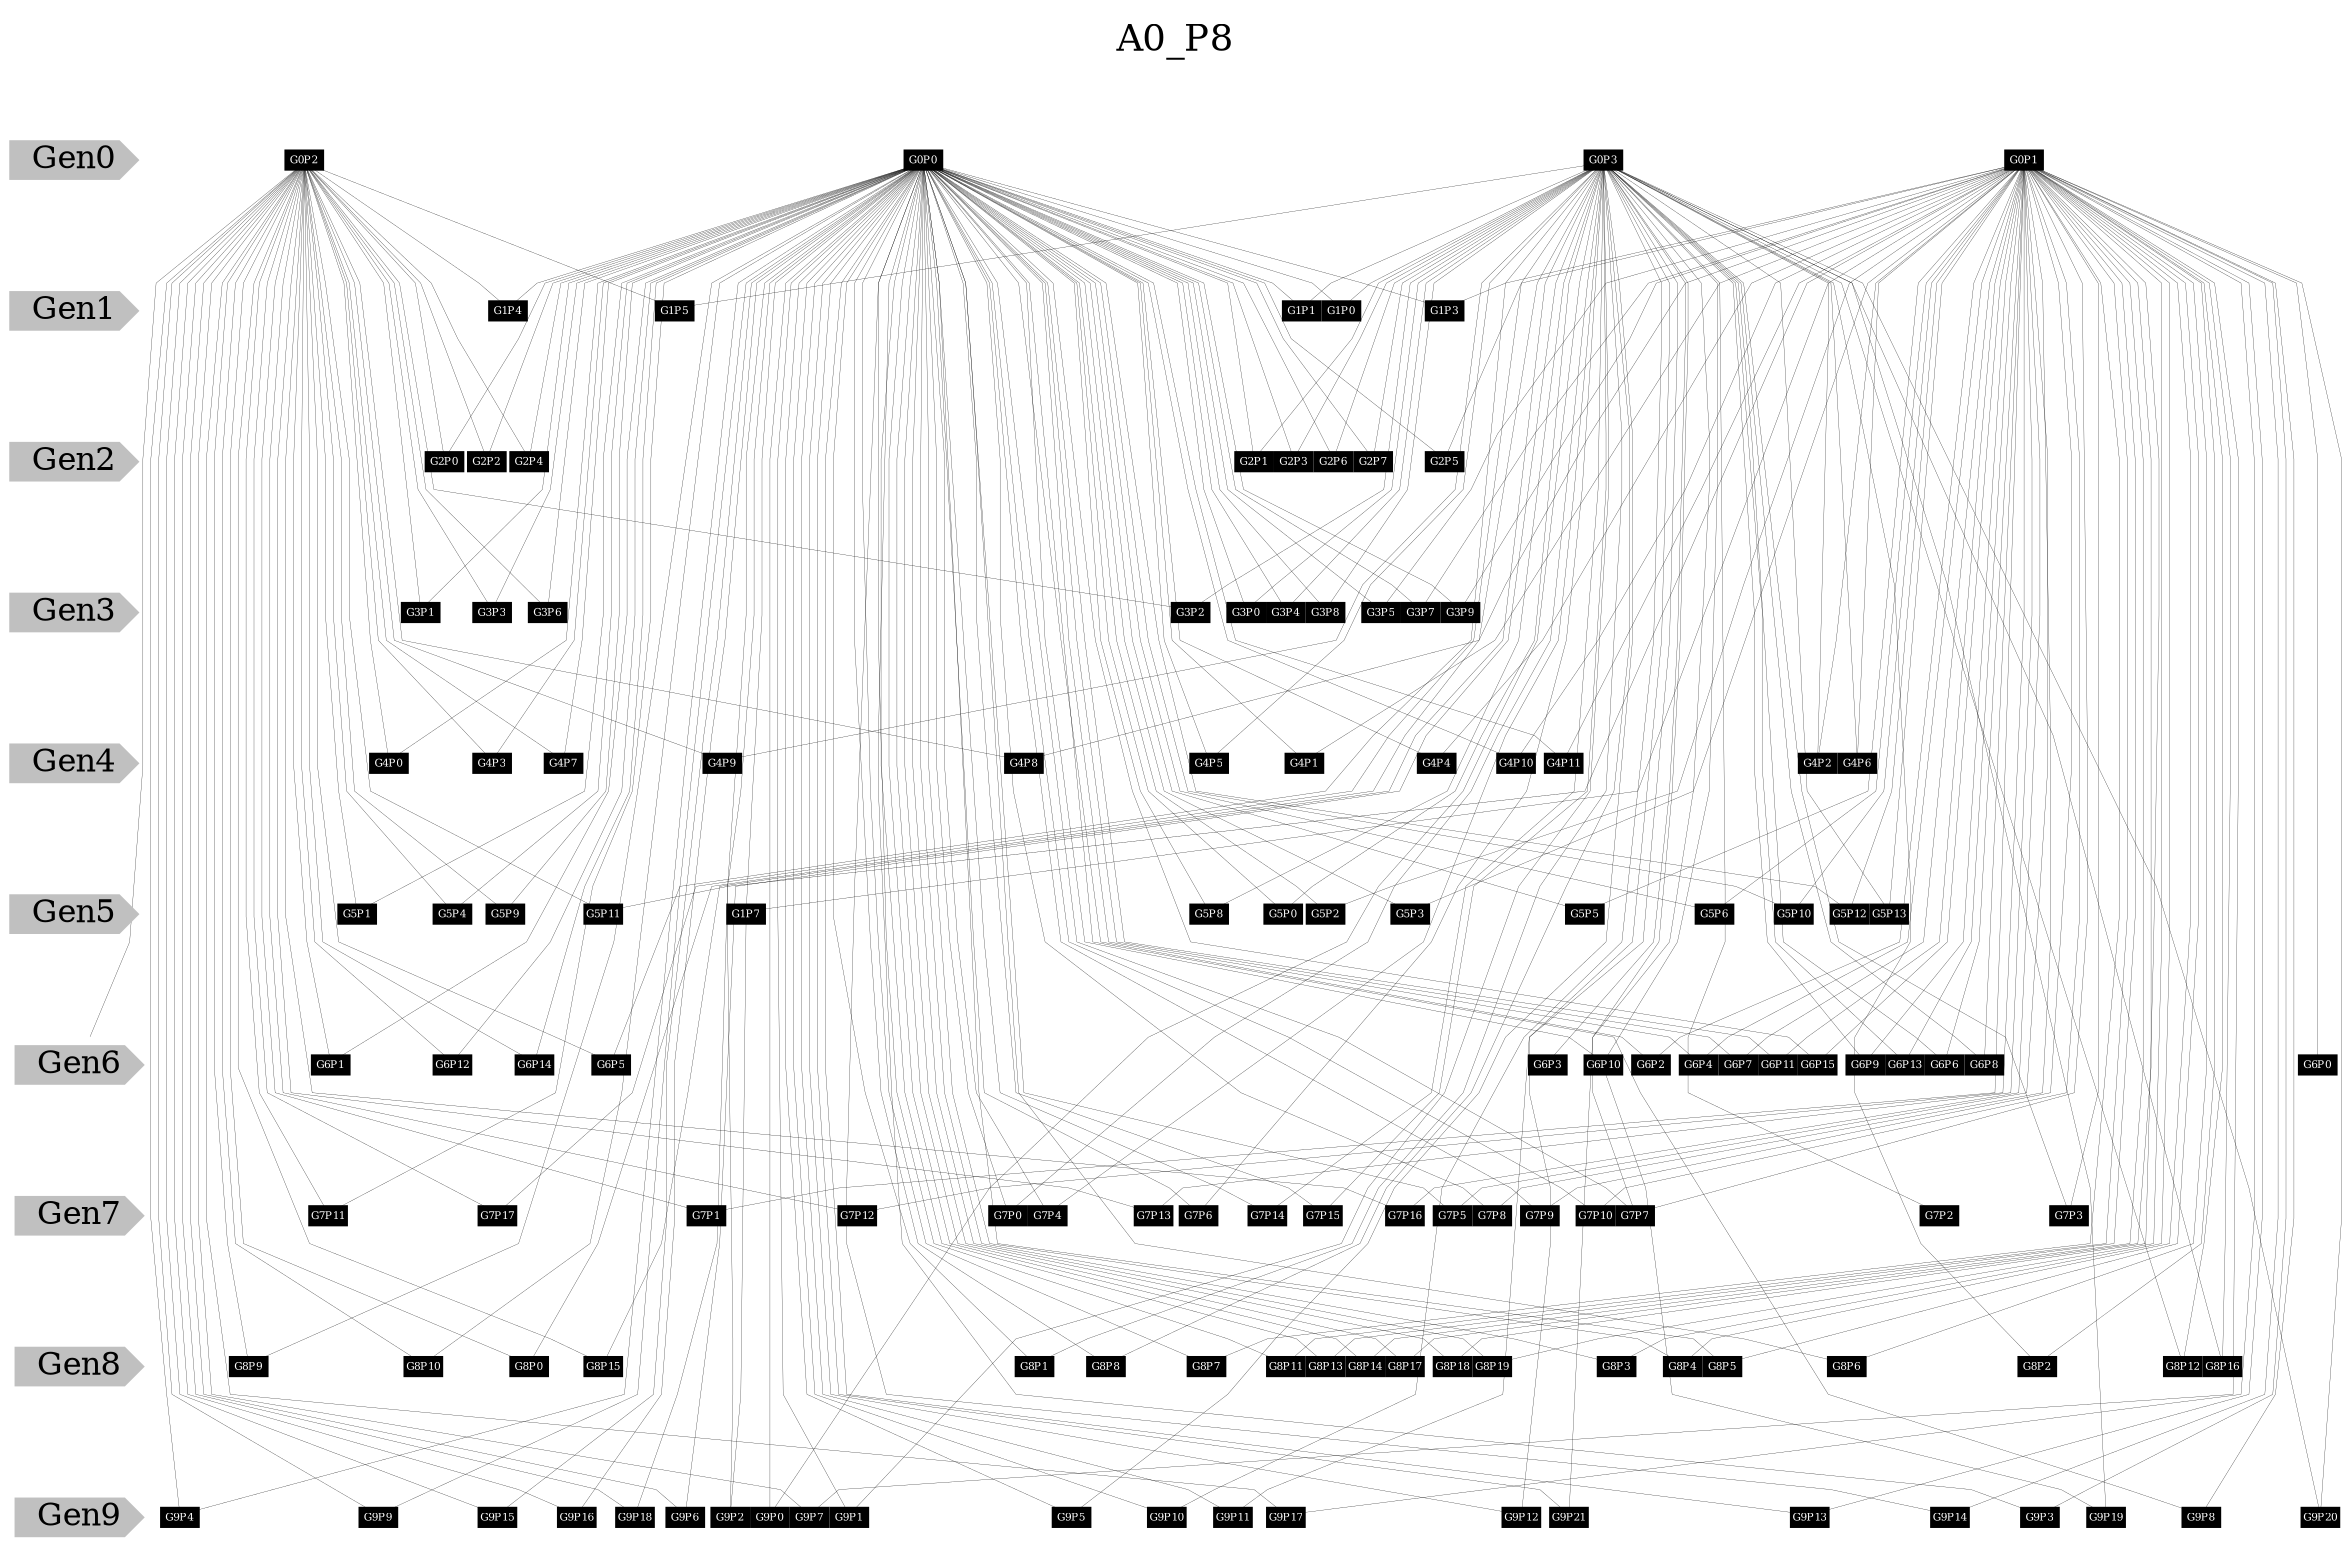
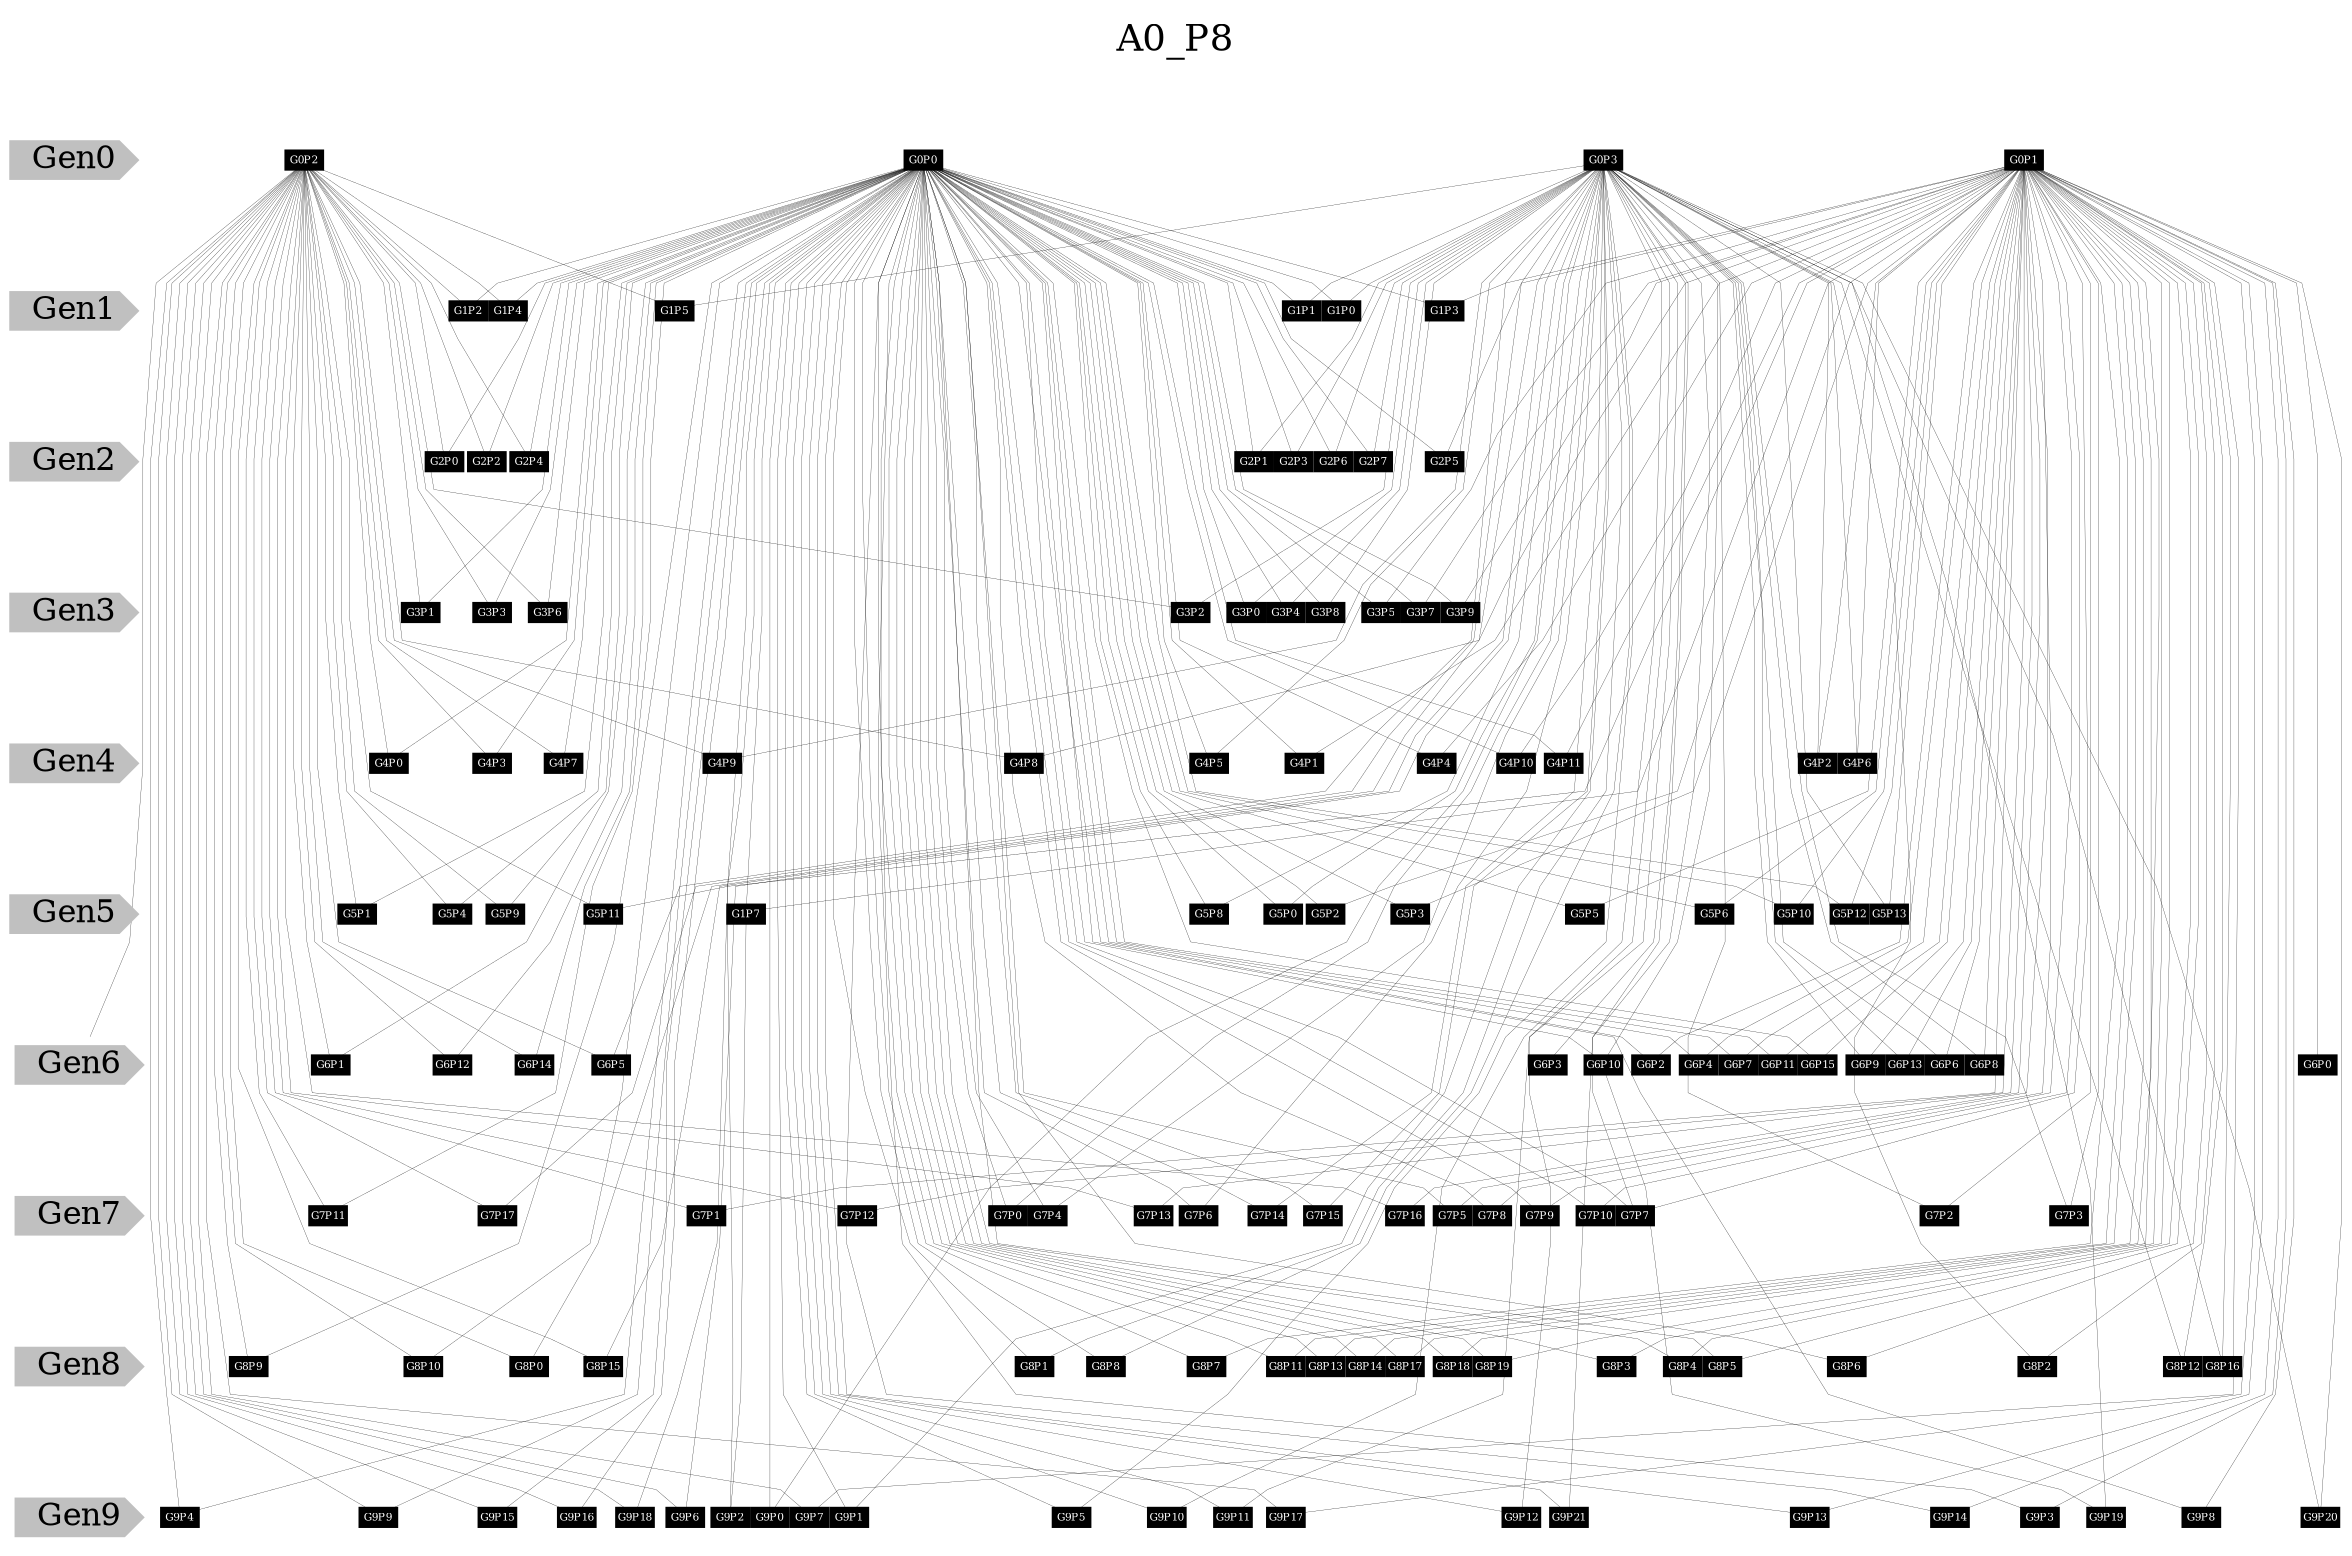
node "G1P2": added
edge "G0P1" -- "G7P2": added
